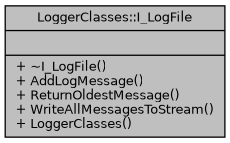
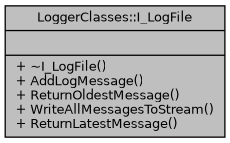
node "LoggerClasses::I_LogFile": text "+ LoggerClasses()" -> "+ ReturnLatestMessage()"
